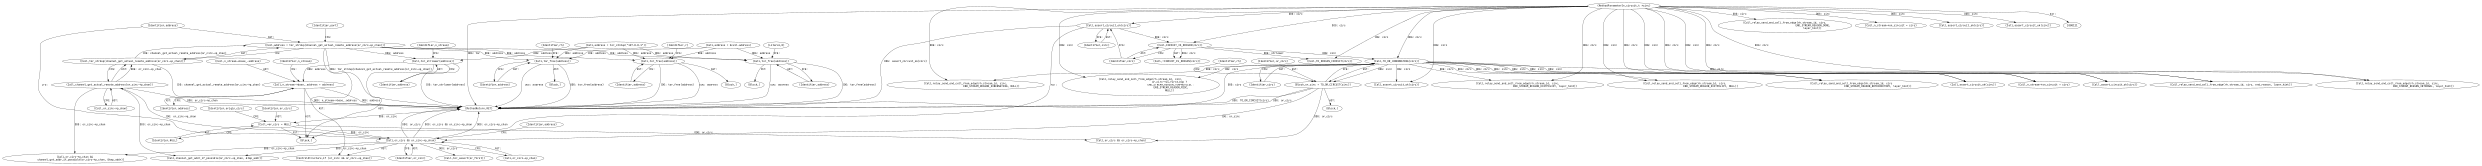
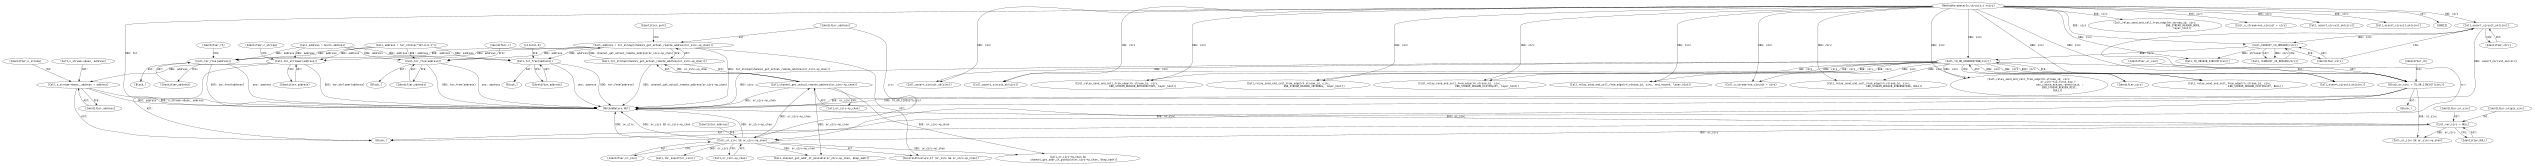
edge "(Call,address = bcell.address)" -> "(Call,tor_strlower(address))": added, label "DDG: address"
edge "(Call,!CIRCUIT_IS_ORIGIN(circ))" -> "(Call,CIRCUIT_IS_ORIGIN(circ))": added, label "CFG:"
node "(Call,tor_assert(or_first))": label "(Call,tor_assert(or_first))" -> "(Call,tor_assert(or_circ))"
